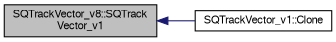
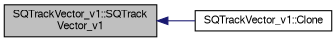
node "SQTrackVector_v8::SQTrack Vector_v1": label "SQTrackVector_v8::SQTrack Vector_v1" -> "SQTrackVector_v1::SQTrack Vector_v1"
